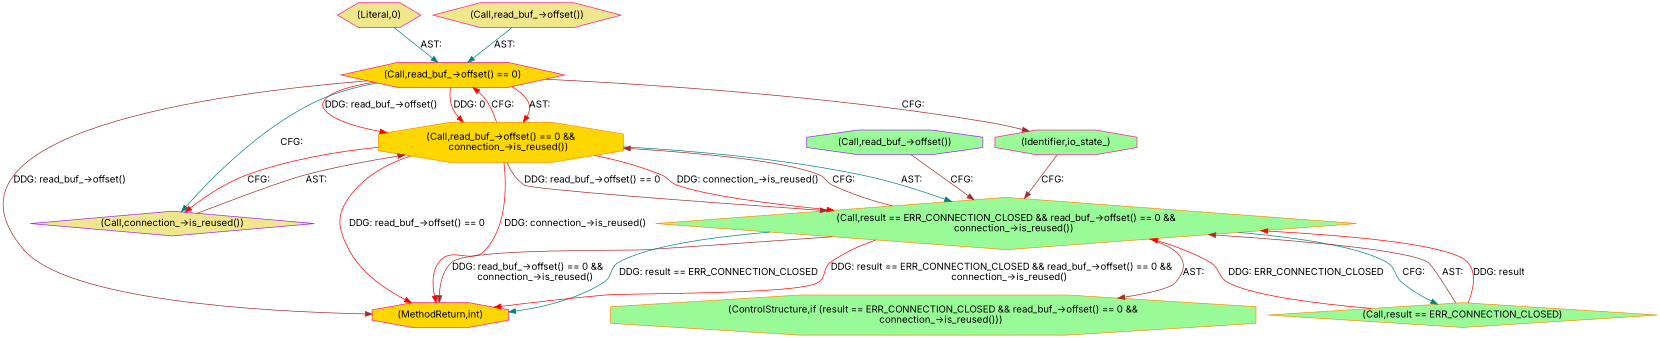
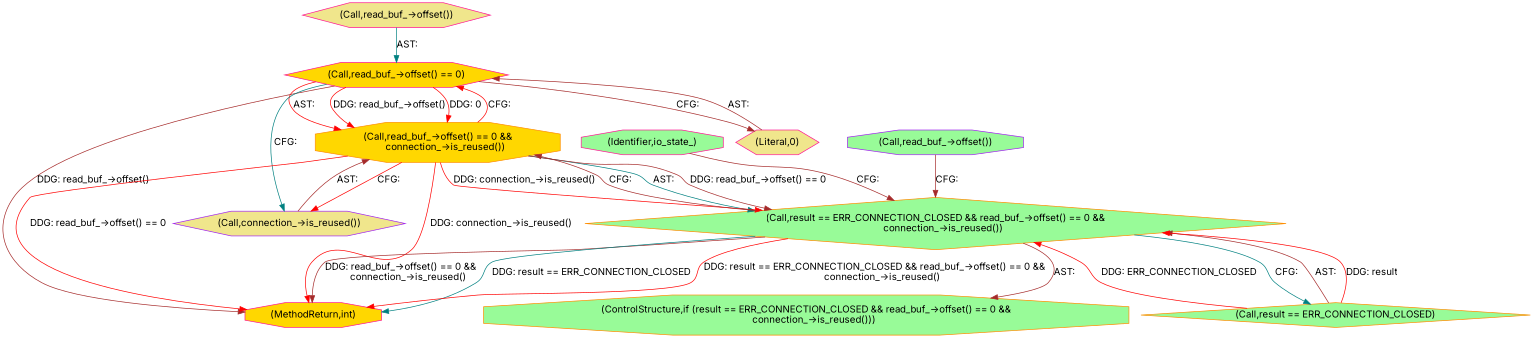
edge "(Literal,0)" -> "(Call,read_buf_->offset() == 0)": color teal -> brown
edge "(Call,read_buf_->offset() == 0)" -> "(Identifier,io_state_)": now "(Call,read_buf_->offset() == 0)" -> "(Literal,0)"
node "(Call,connection_->is_reused())": shape diamond -> hexagon
